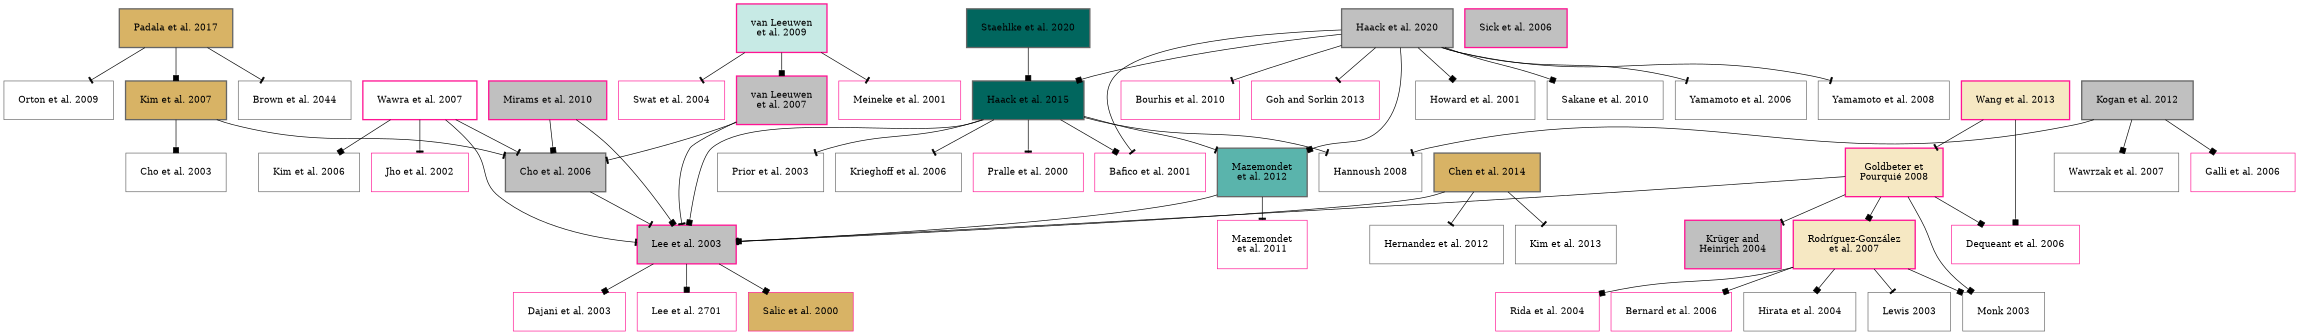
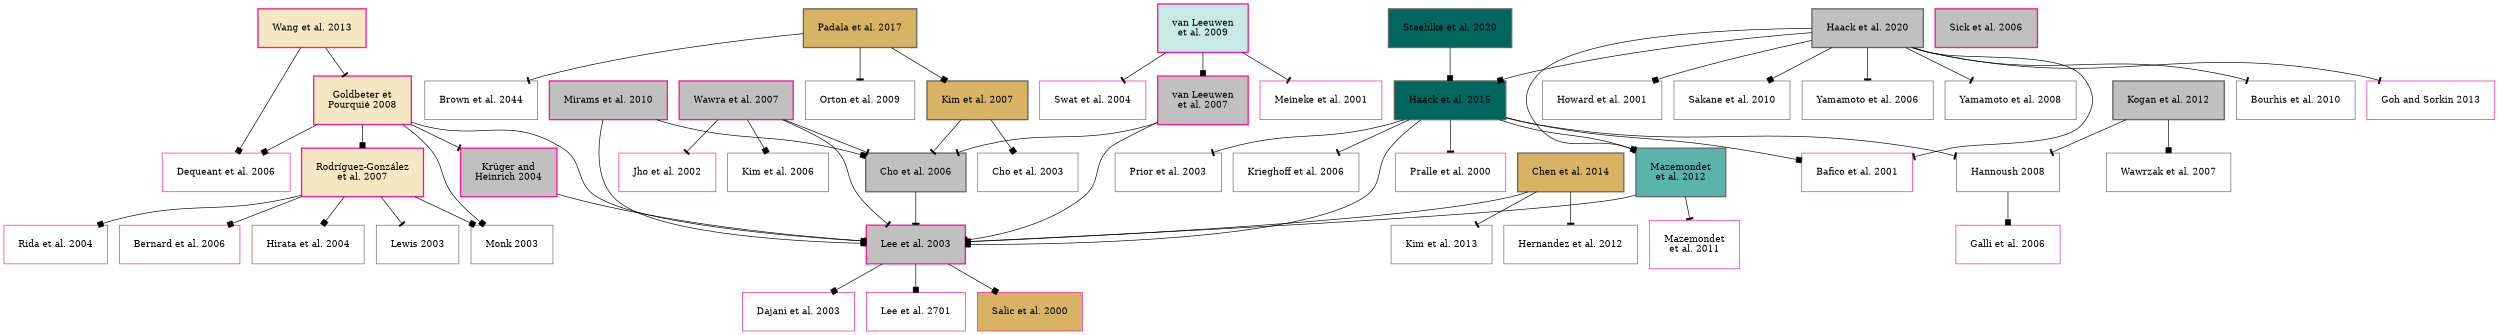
node "Wawra et al. 2007": fillcolor white -> grey
node "Bourhis et al. 2010": color deeppink -> gray40
edge "Kogan et al. 2012" -> "Galli et al. 2006": now "Hannoush 2008" -> "Galli et al. 2006"
edge "Krüger and Heinrich 2004" -> "Lee et al. 2003": added
